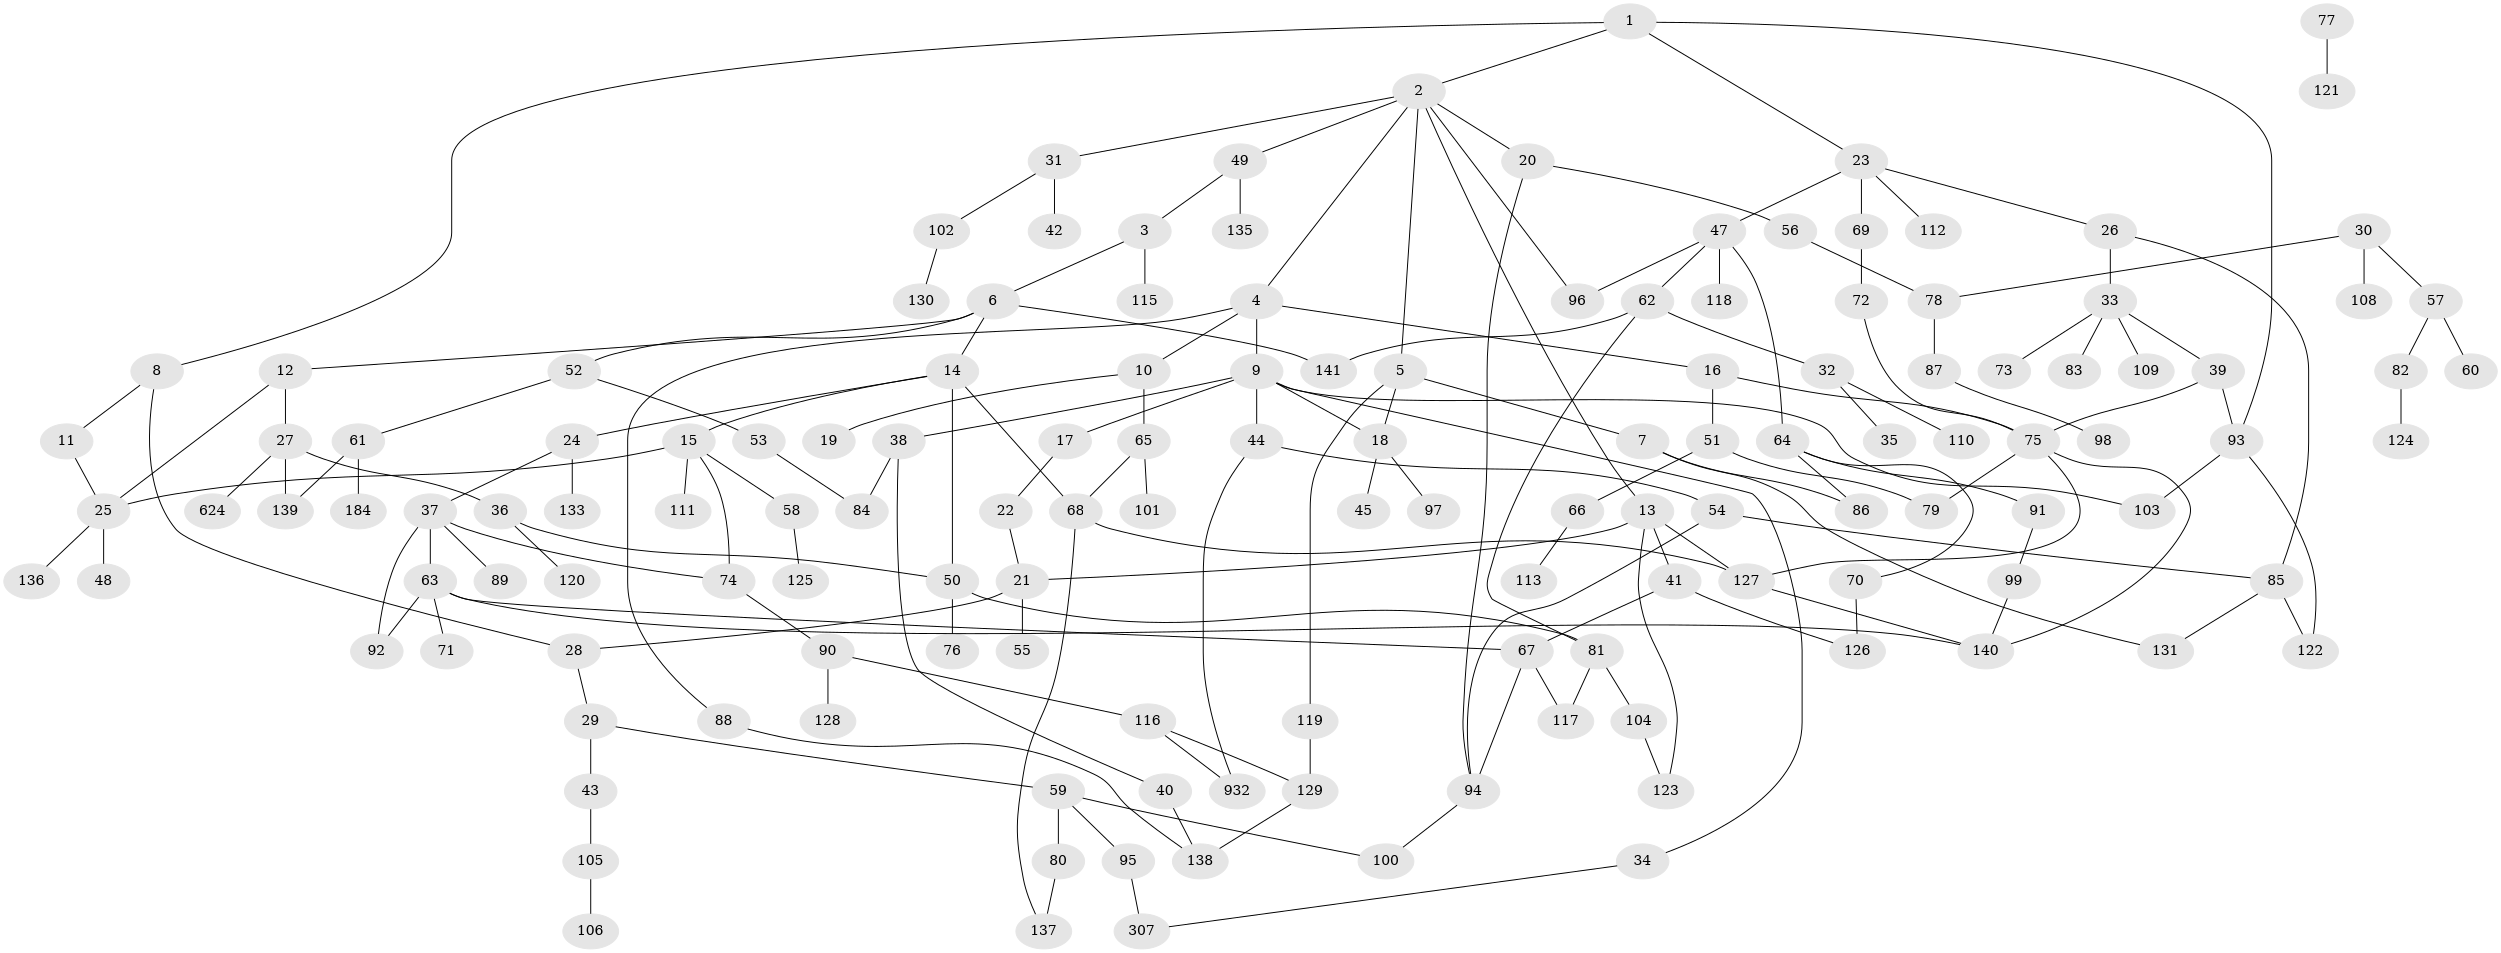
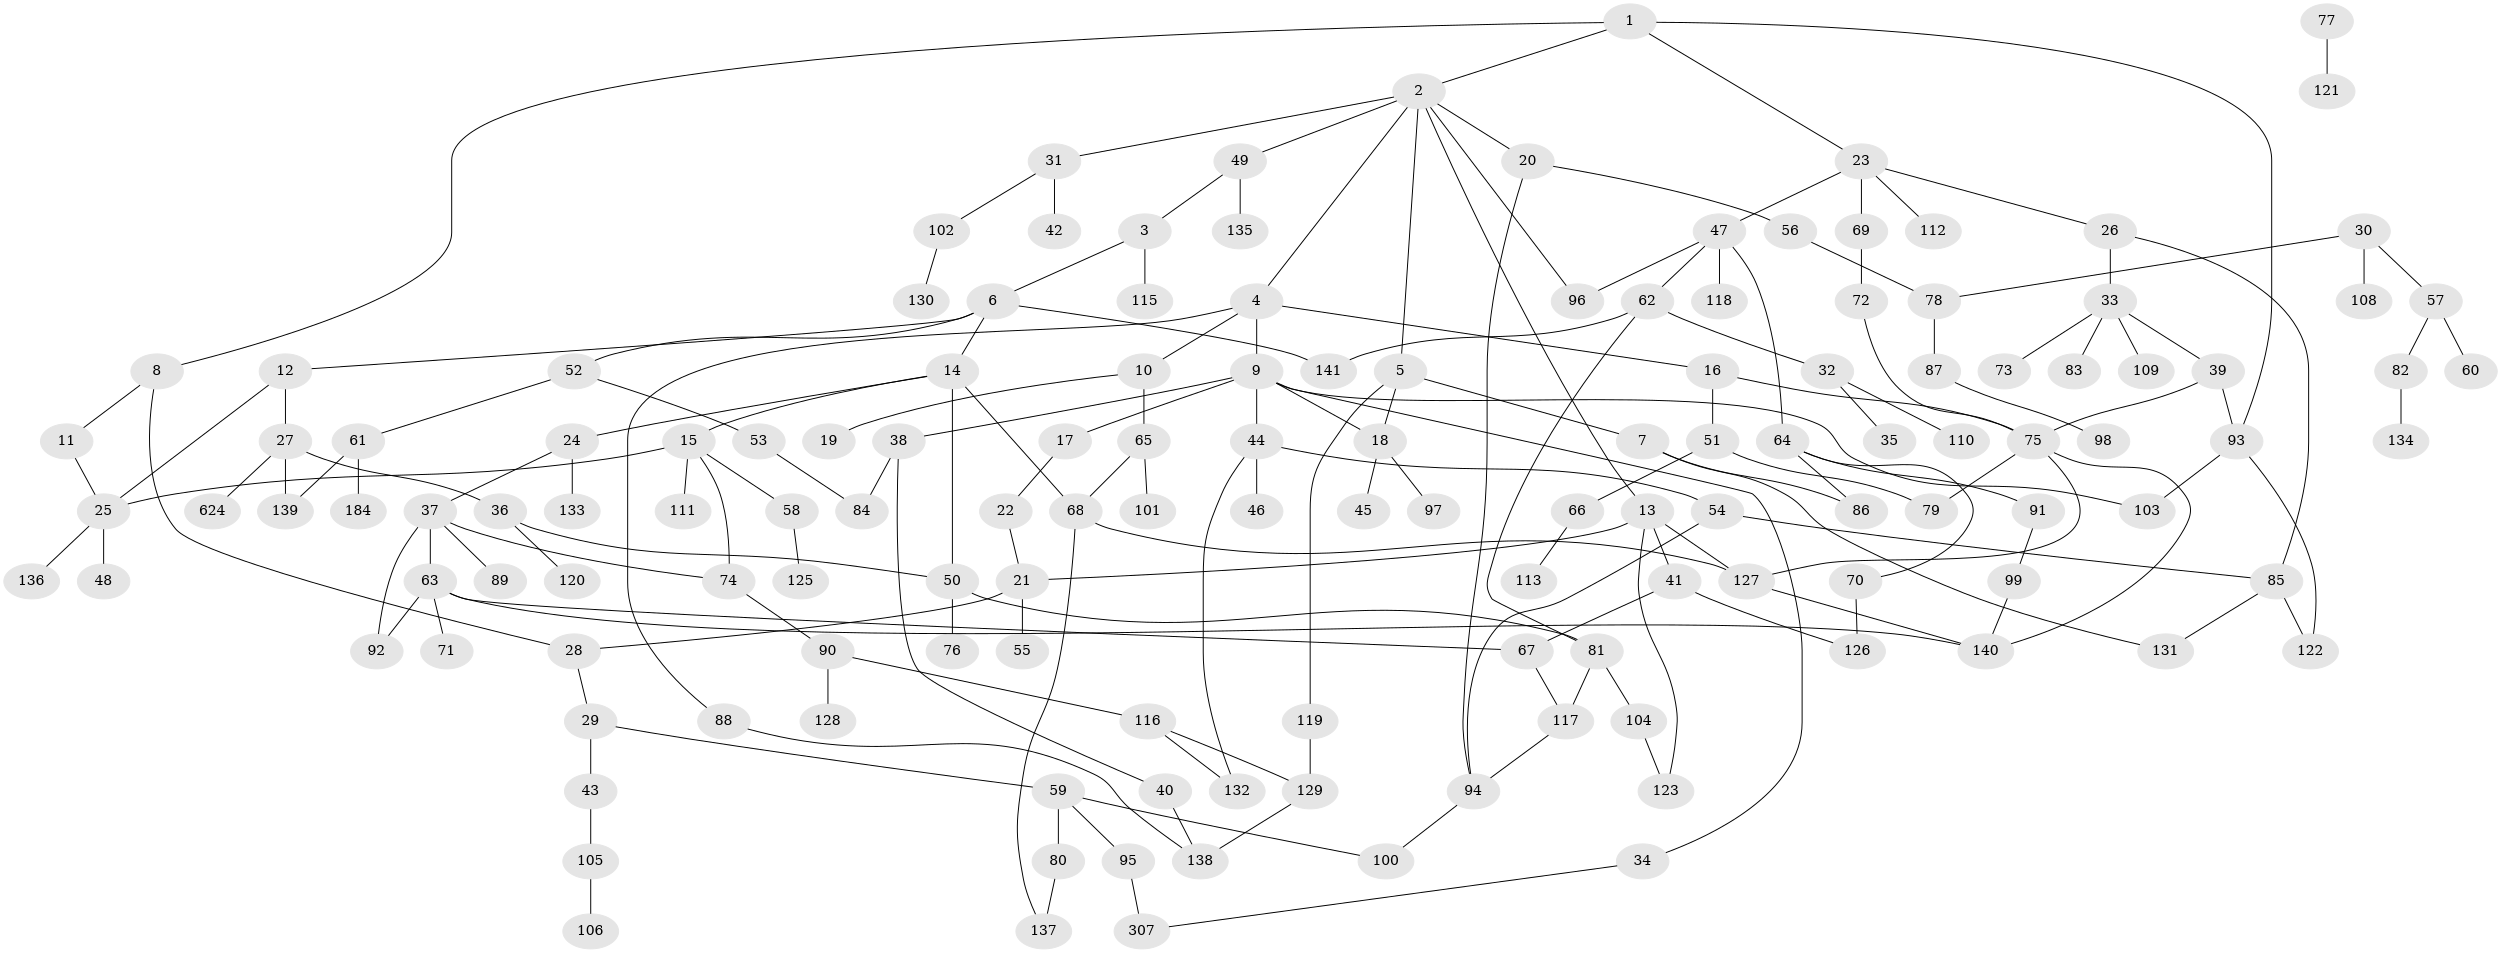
node "124": label "124" -> "134"
node "46": added
edge "67" -- "94": now "117" -- "94"
node "932": label "932" -> "132"
